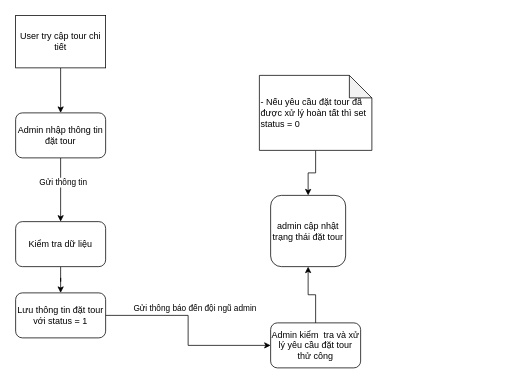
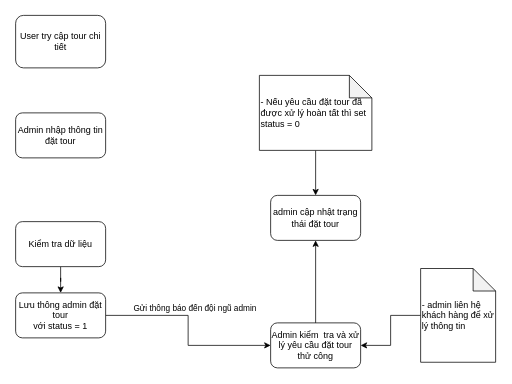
node "User try cập tour chi tiết": shape rectangle -> rounded rectangle
edge "User try cập tour chi tiết" -> "Admin nhập thông tin đặt tour": removed
edge "Admin nhập thông tin đặt tour" -> "Kiểm tra dữ liệu": removed, label "Gửi thông tin"
node "admin cập nhật trạng thái đặt tour": size 75x71 -> 90x45
node "Lưu thông tin đặt tour với status = 1": label "Lưu thông tin đặt tour với status = 1" -> "Lưu thông admin đặt tour với status = 1"
node "- admin liên hệ khách hàng để xử lý thông tin": added
edge "- admin liên hệ khách hàng để xử lý thông tin" -> "Admin kiểm tra và xử lý yêu cầu đặt tour thử công": added
